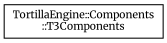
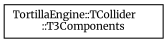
node "TortillaEngine::Components ::T3Components": label "TortillaEngine::Components ::T3Components" -> "TortillaEngine::TCollider ::T3Components"
